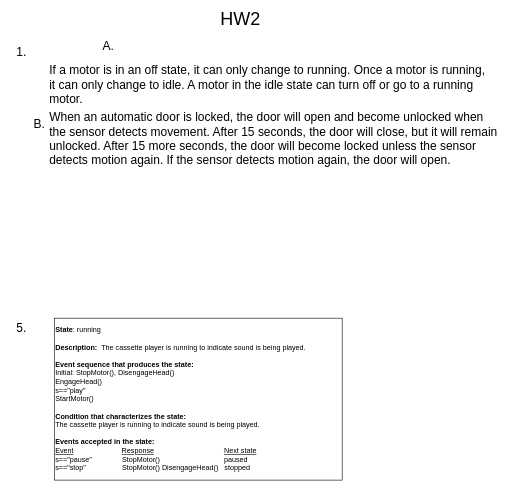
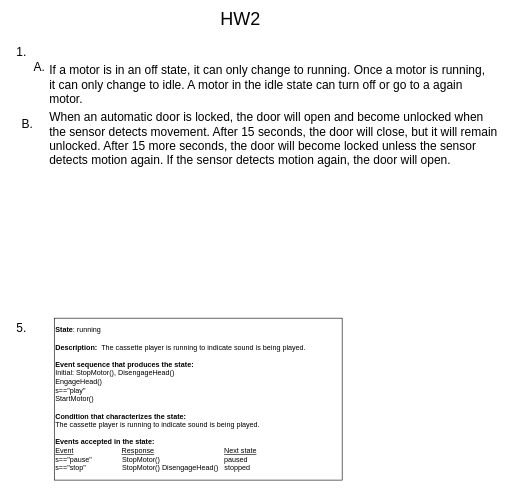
node "A.": moved (108, 45) -> (39, 66)
node "If a motor is in an off state, it can only change to running. Once a motor is running, it can only change to idle. A motor in the idle state can turn off or go to a running motor.": label "If a motor is in an off state, it can only change to running. Once a motor is running, it can only change to idle. A motor in the idle state can turn off or go to a running motor." -> "If a motor is in an off state, it can only change to running. Once a motor is running, it can only change to idle. A motor in the idle state can turn off or go to a again motor."
node "B.": moved (39, 123) -> (27, 123)
